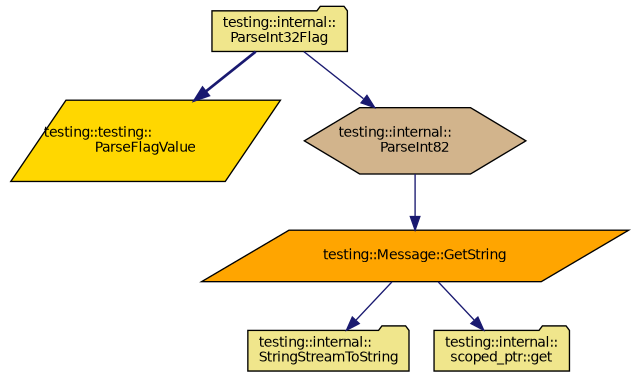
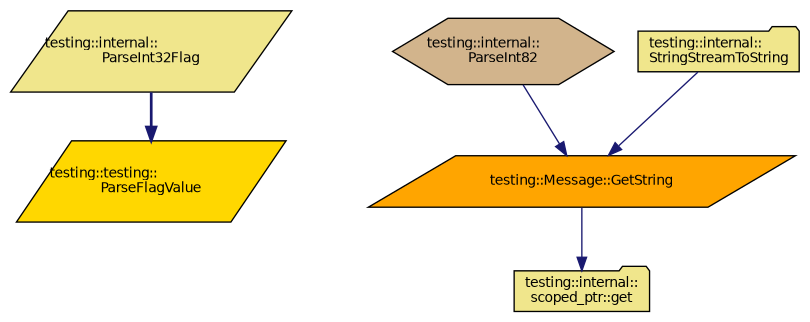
node "testing::internal:: ParseInt32Flag": shape folder -> parallelogram
edge "testing::internal:: ParseInt32Flag" -> "testing::internal:: ParseInt82": removed
edge "testing::Message::GetString" -> "testing::internal:: StringStreamToString": reversed
